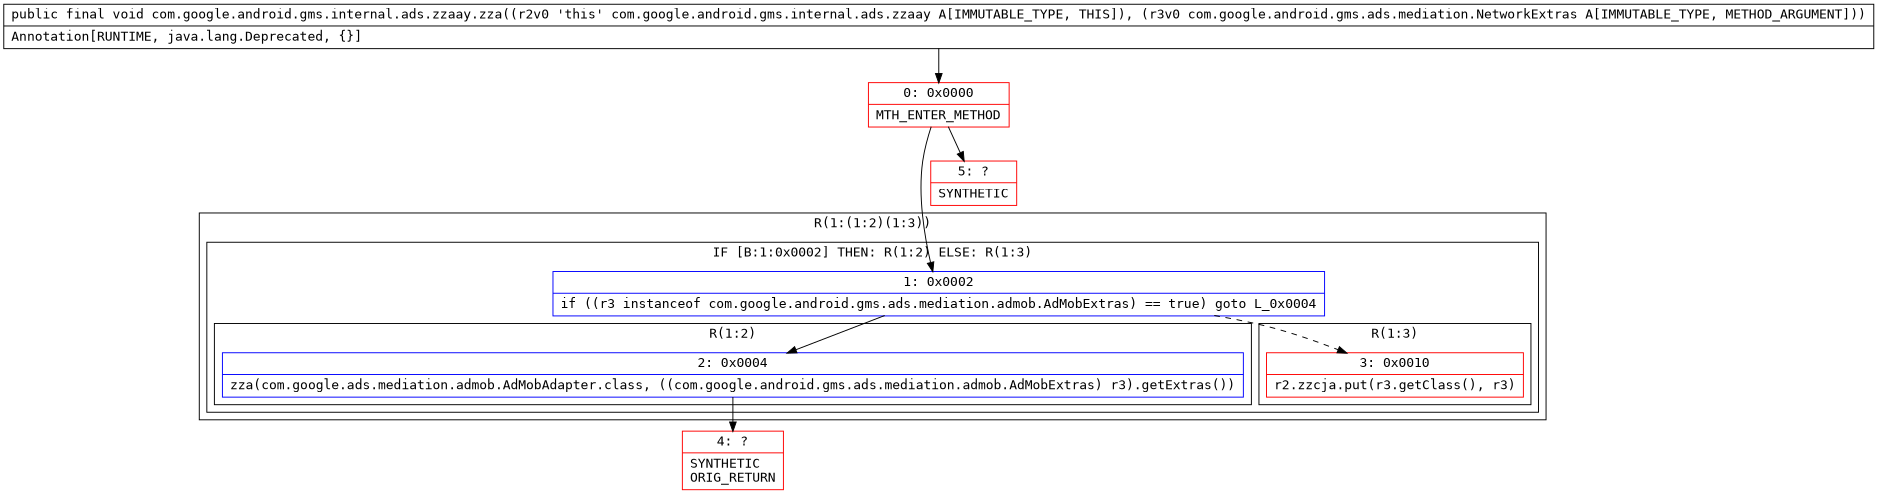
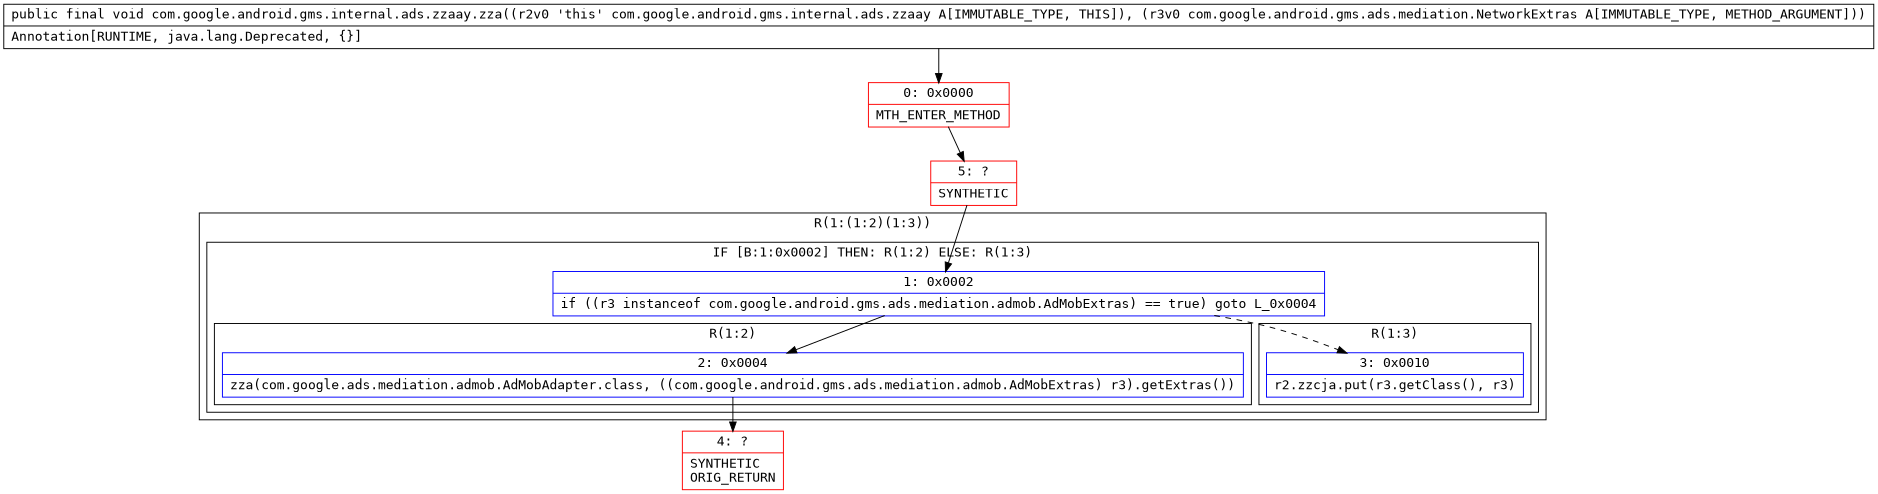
edge "0: 0x0000" -> "1: 0x0002": now "5: ?" -> "1: 0x0002"
node "3: 0x0010": color red -> blue
